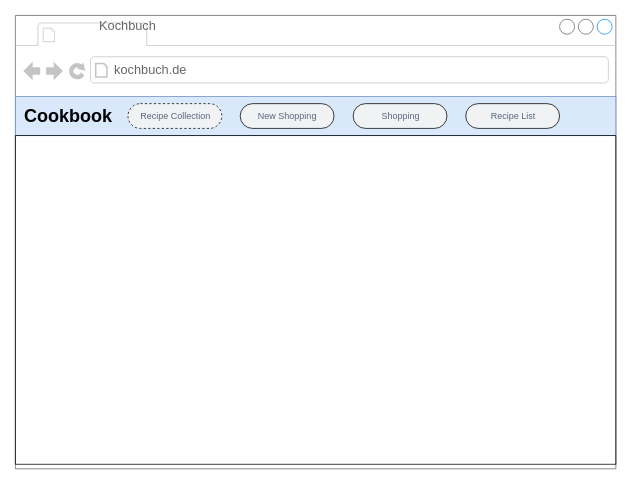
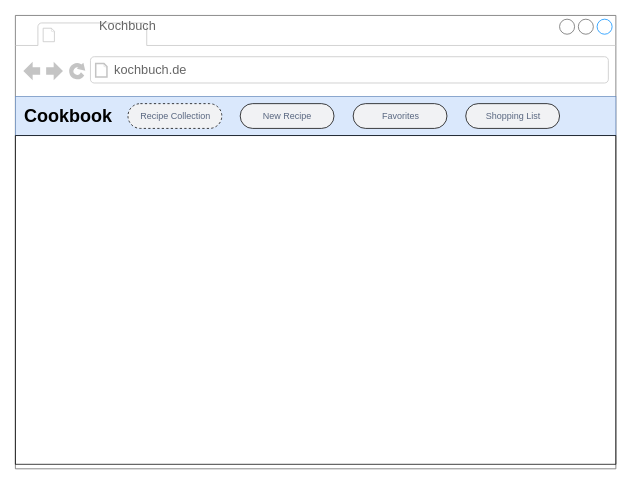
node "New Shopping": label "New Shopping" -> "New Recipe"
node "Shopping": label "Shopping" -> "Favorites"
node "Recipe List": label "Recipe List" -> "Shopping List"
